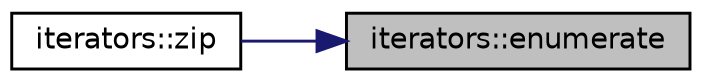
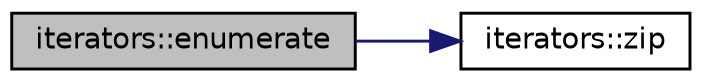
edge "iterators::zip" -> "iterators::enumerate": reversed
